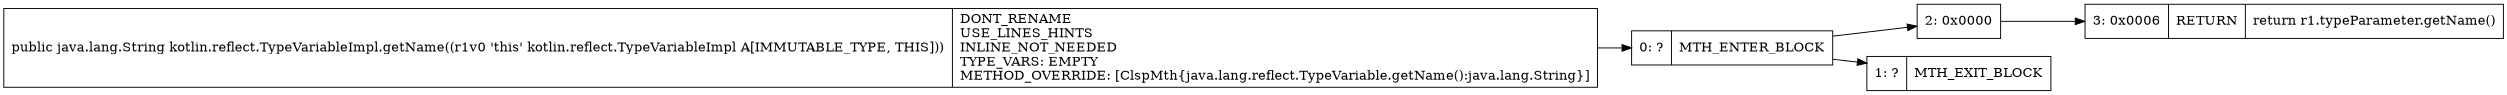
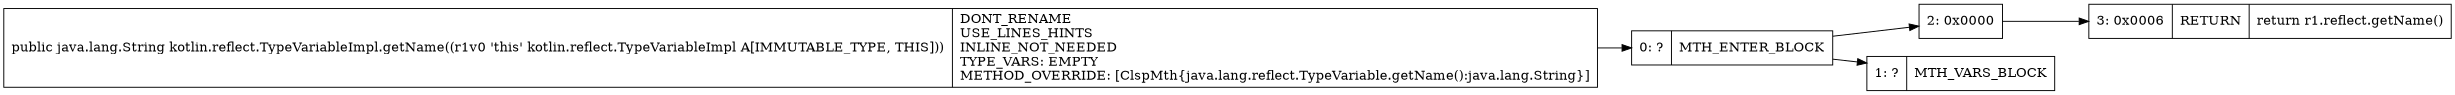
node "3: 0x0006": text "return r1.typeParameter.getName()" -> "return r1.reflect.getName()"
node "1: ?": text "MTH_EXIT_BLOCK" -> "MTH_VARS_BLOCK"
